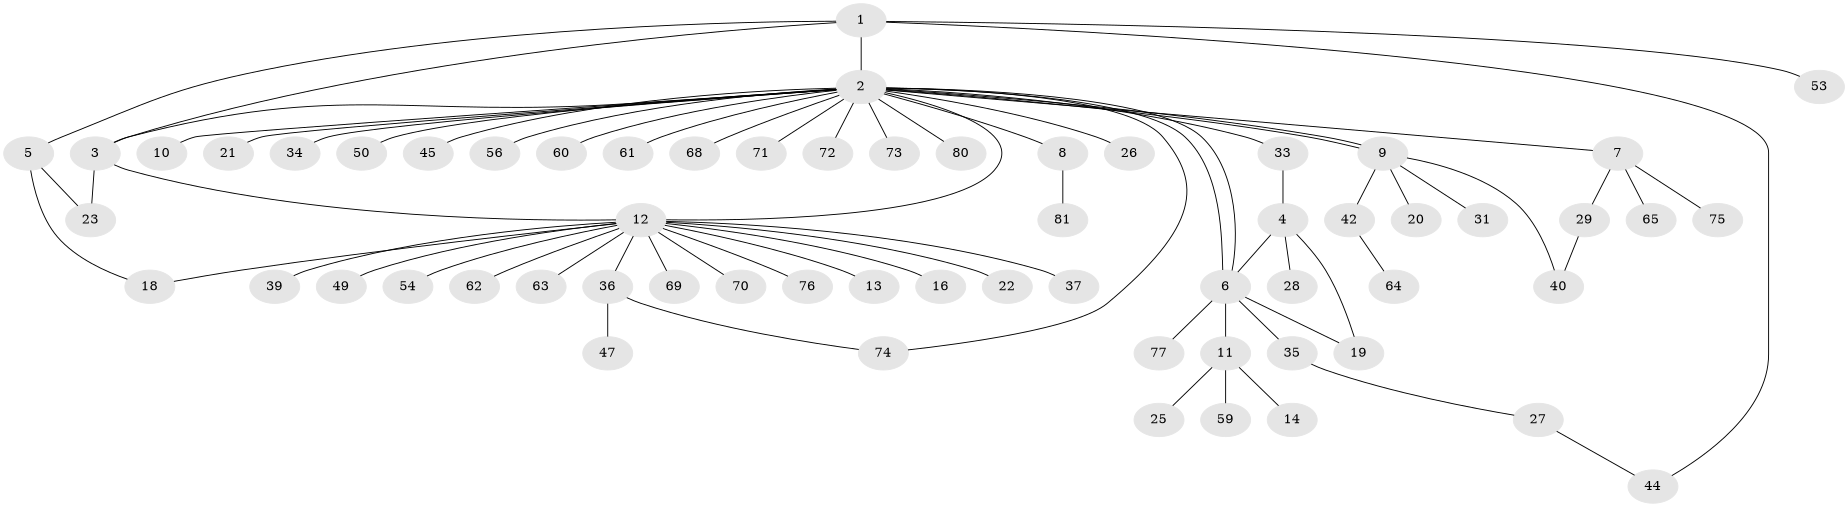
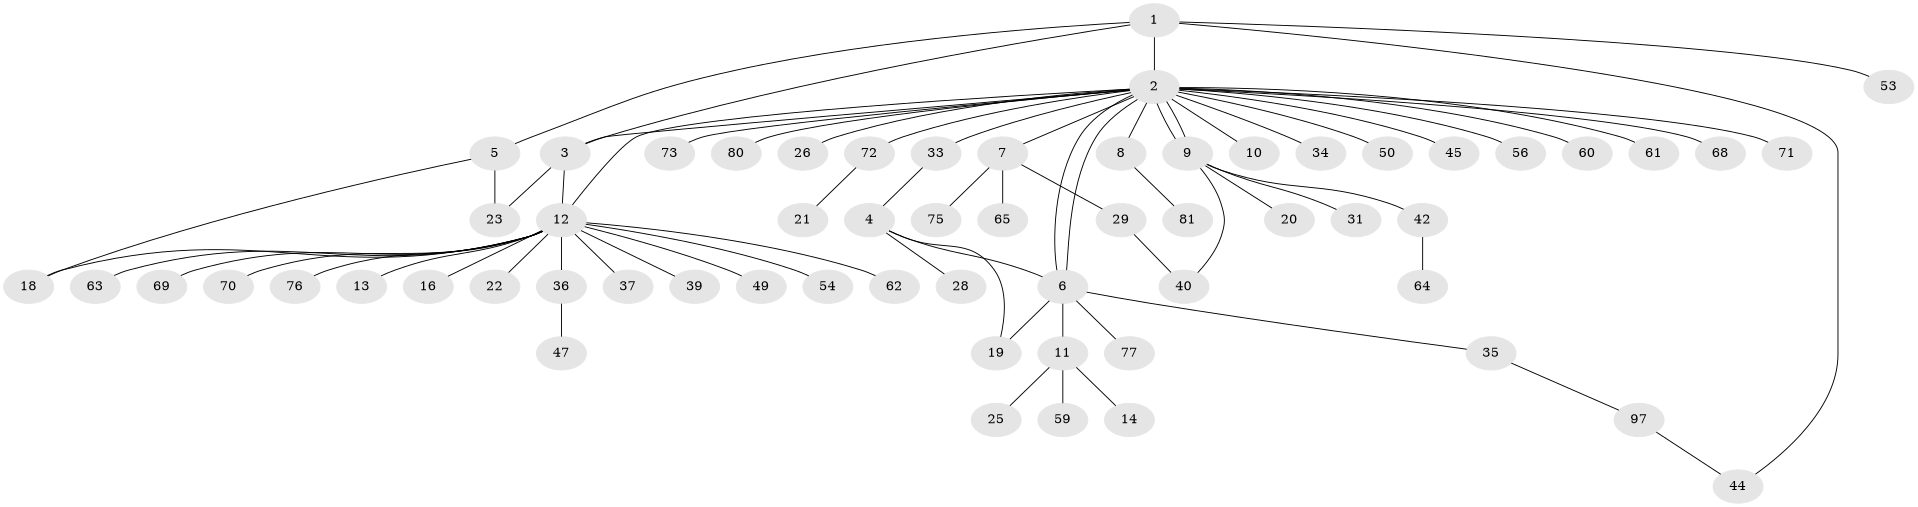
edge "2" -- "21": now "72" -- "21"
node "74": removed
node "27": label "27" -> "97"
